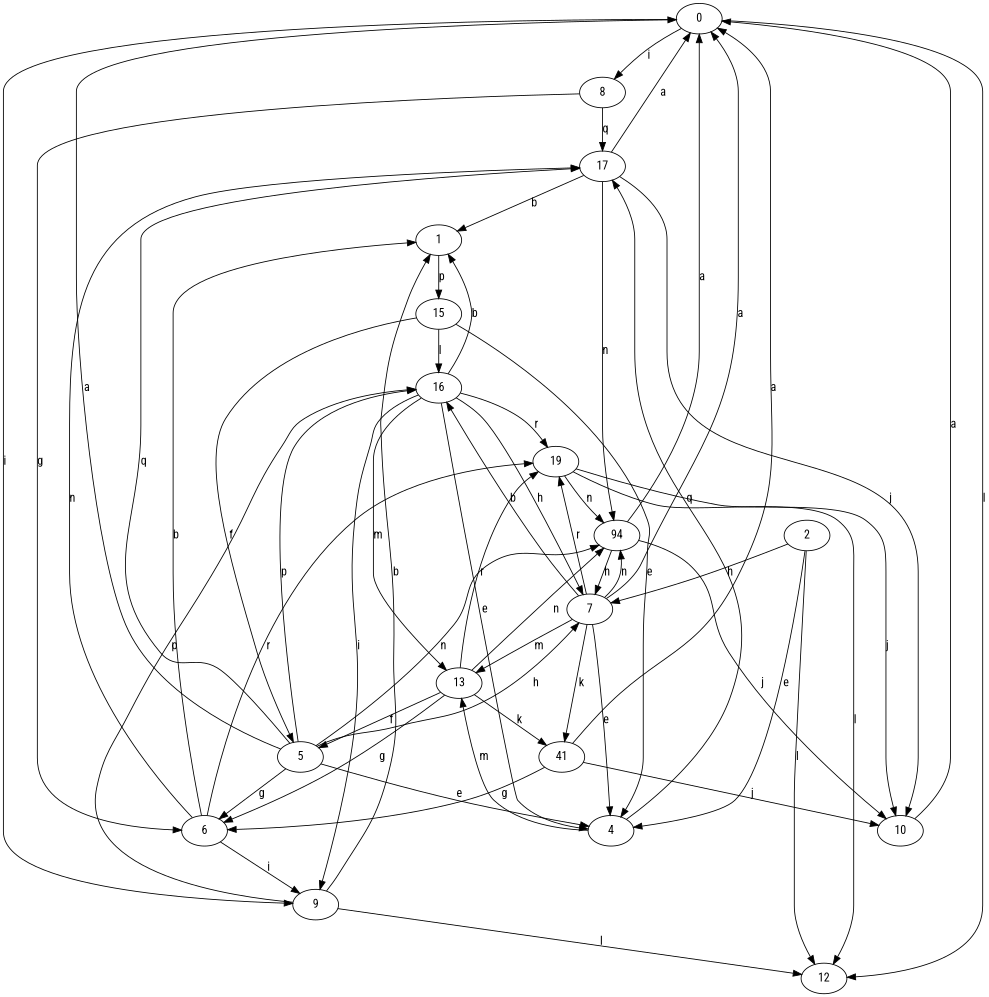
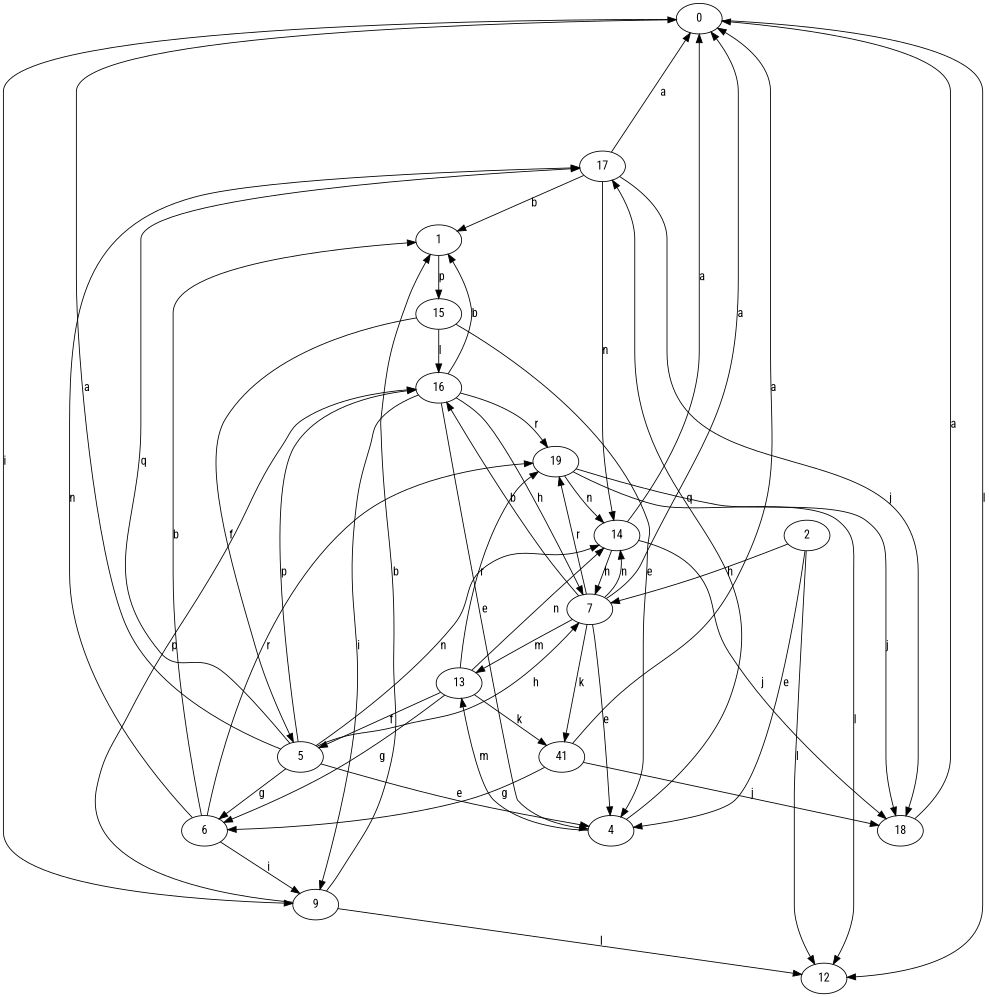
node "8": removed
edge "16" -> "13": removed, label "m"
node "94": label "94" -> "14"
node "10": label "10" -> "18"
